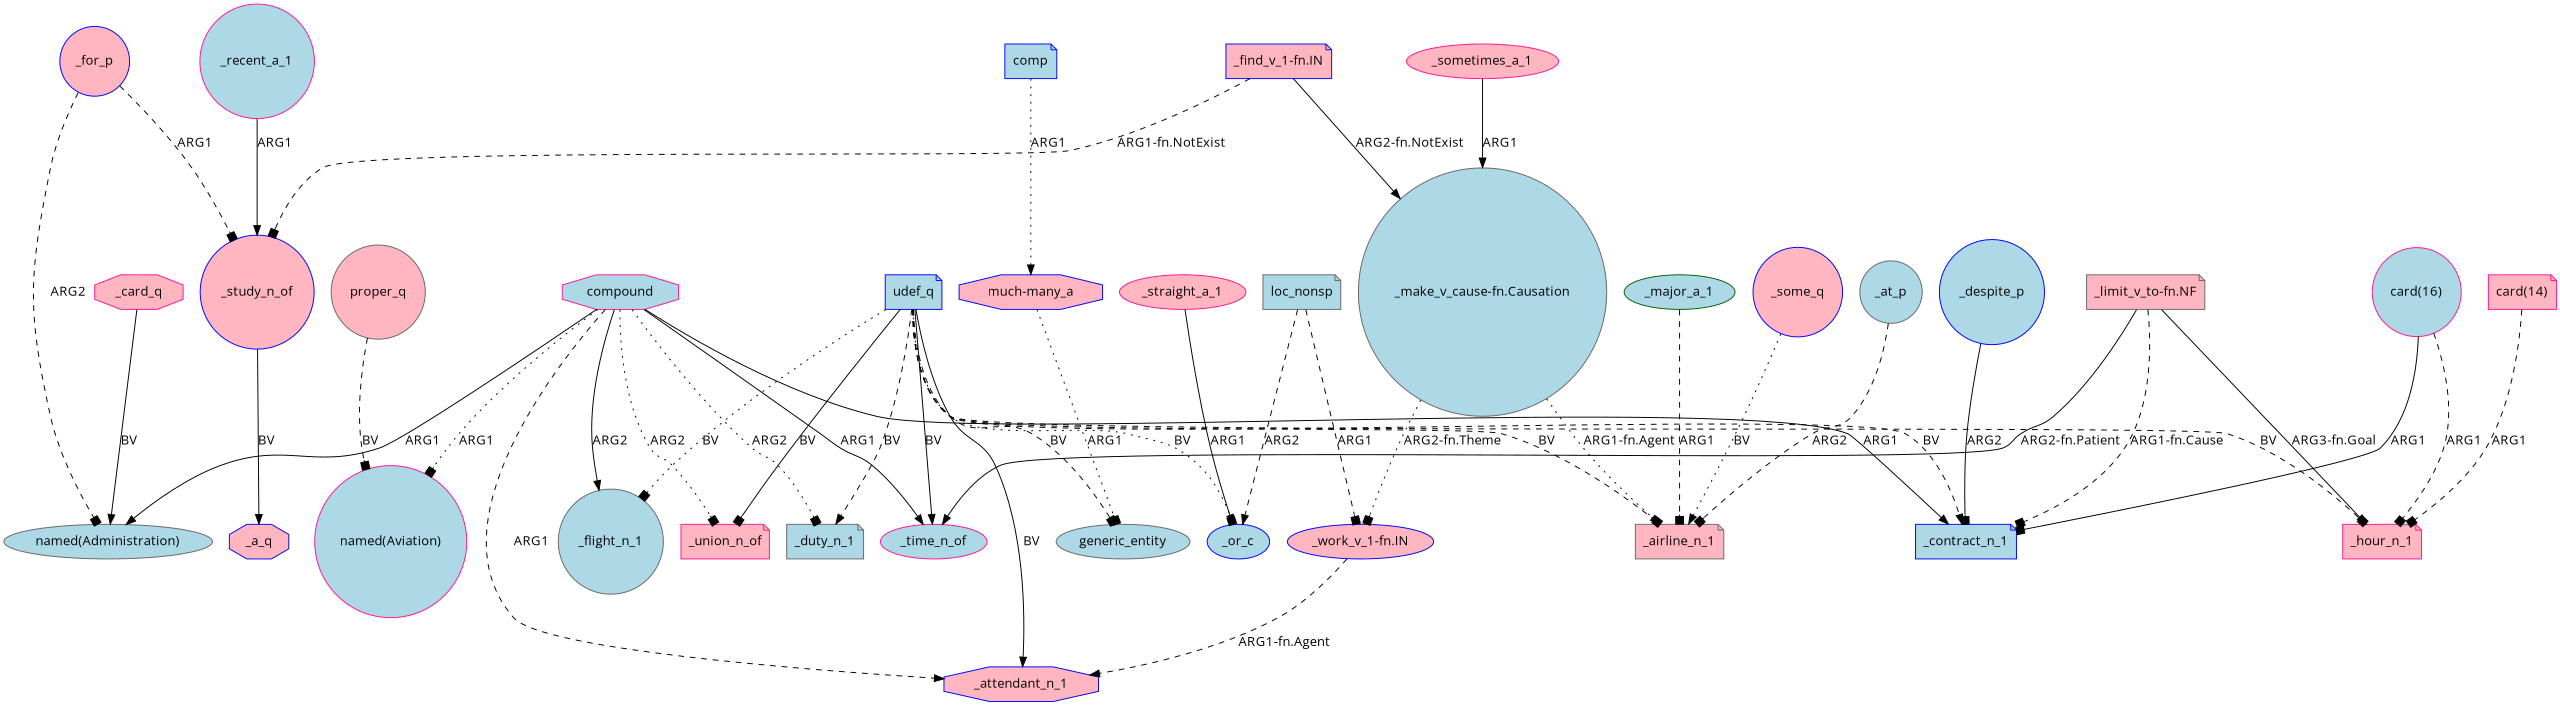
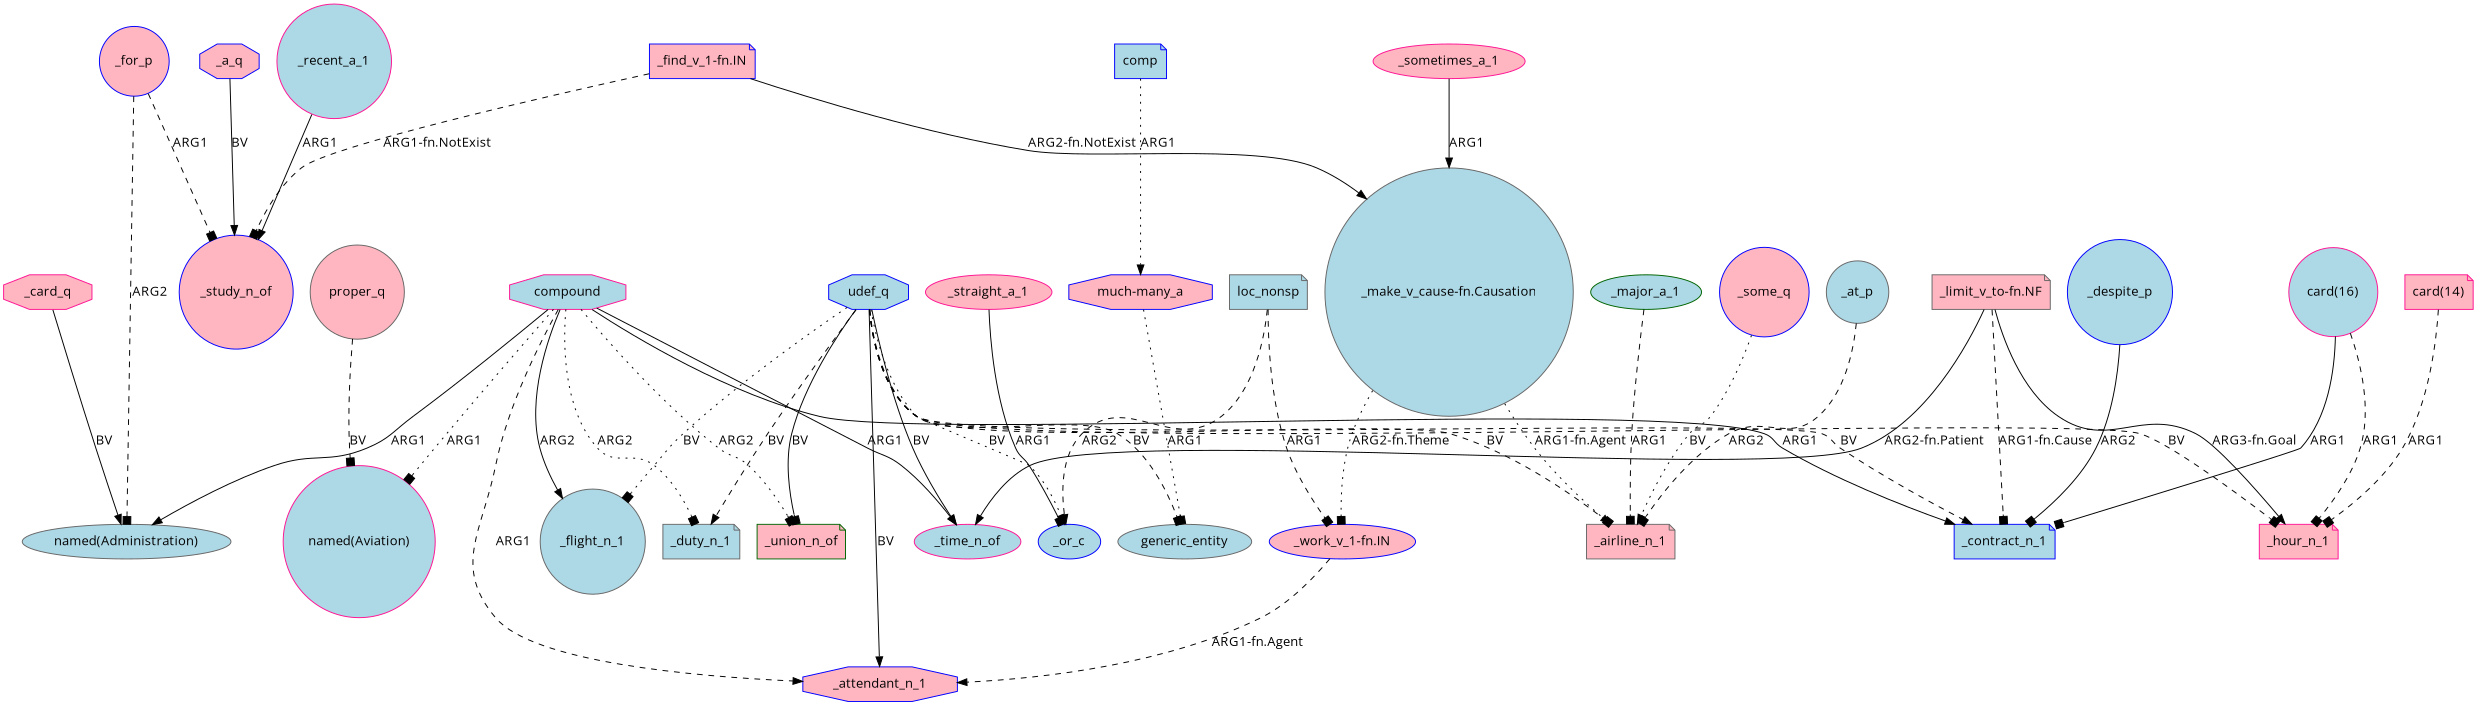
node "udef_q": shape note -> octagon
edge "_study_n_of" -> "_a_q": reversed
node "_union_n_of": color deeppink -> darkgreen
